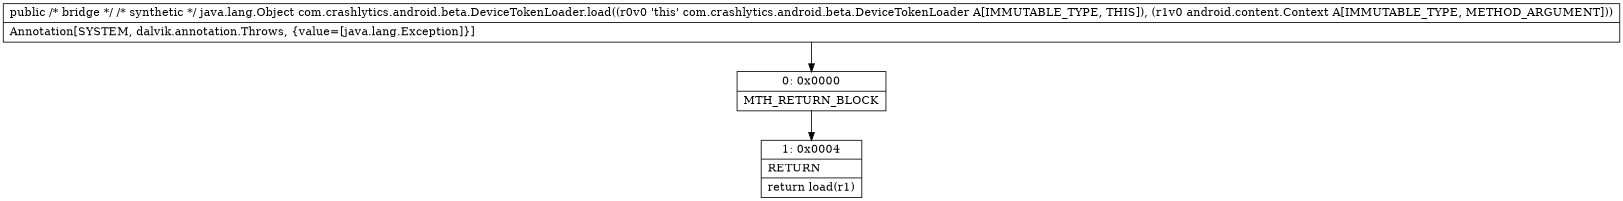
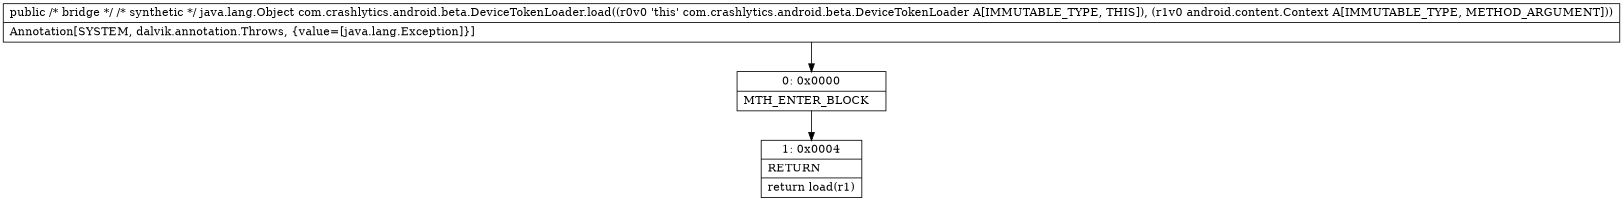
node "0: 0x0000": text "MTH_RETURN_BLOCK" -> "MTH_ENTER_BLOCK"
